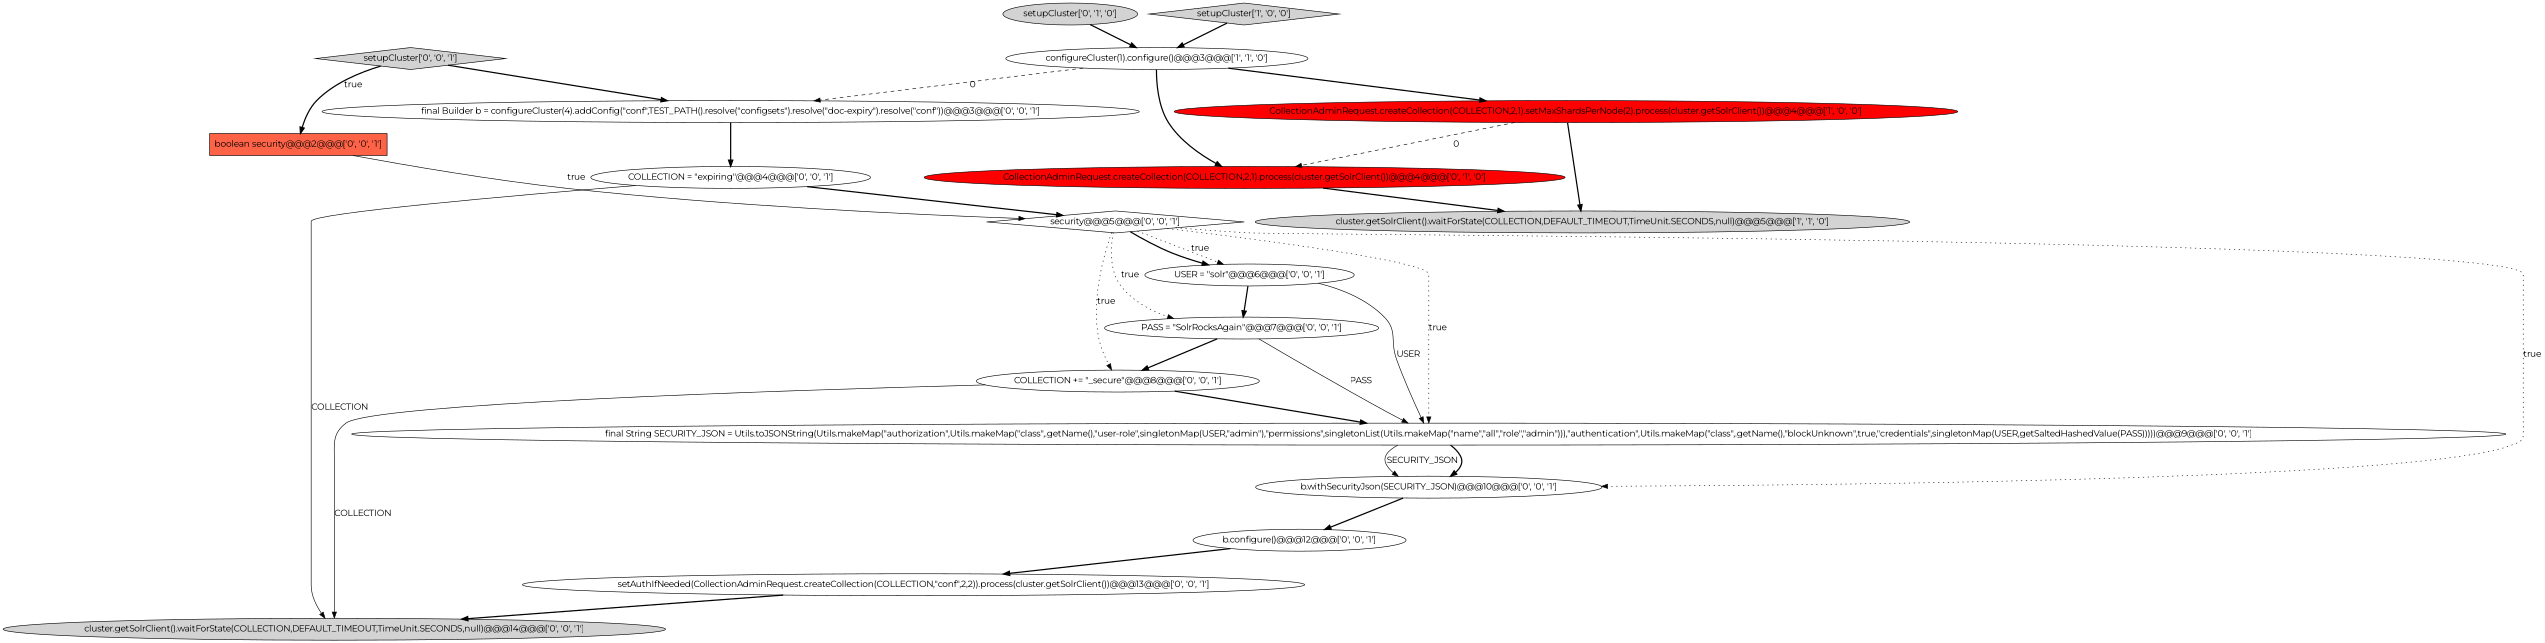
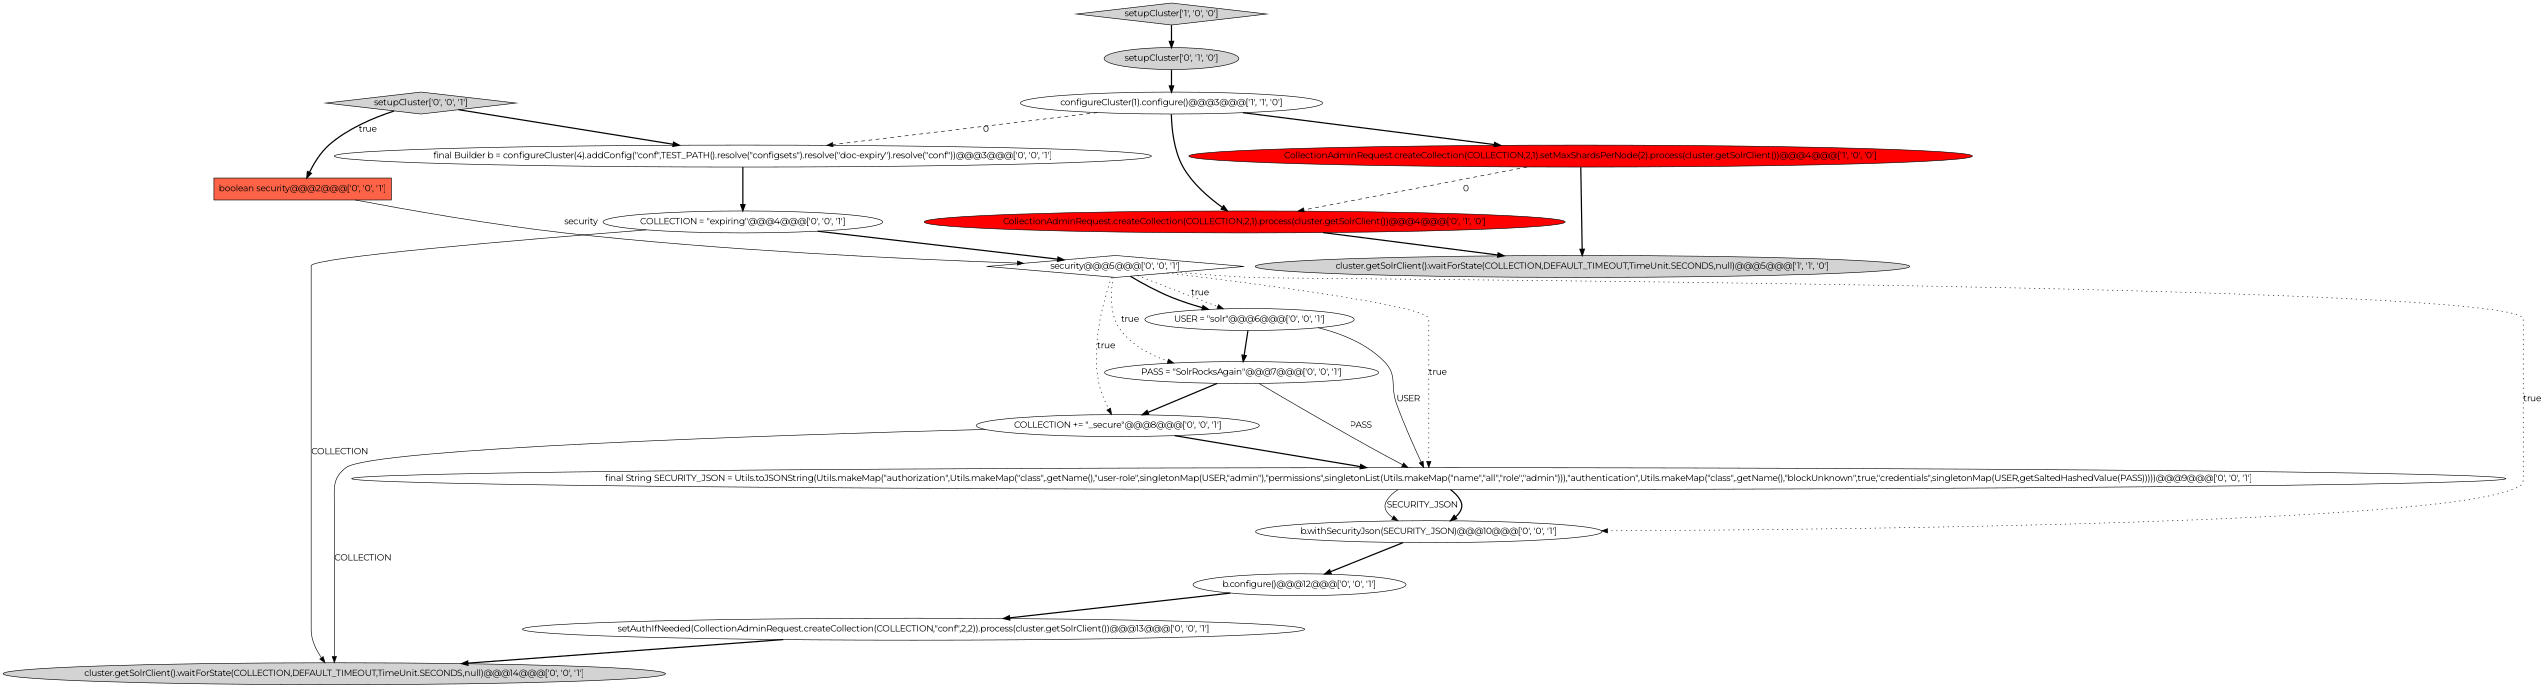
edge "setupCluster['1', '0', '0']" -> "configureCluster(1).configure()@@@3@@@['1', '1', '0']": now "setupCluster['1', '0', '0']" -> "setupCluster['0', '1', '0']"
edge "boolean security@@@2@@@['0', '0', '1']" -> "security@@@5@@@['0', '0', '1']": label "true" -> "security"
